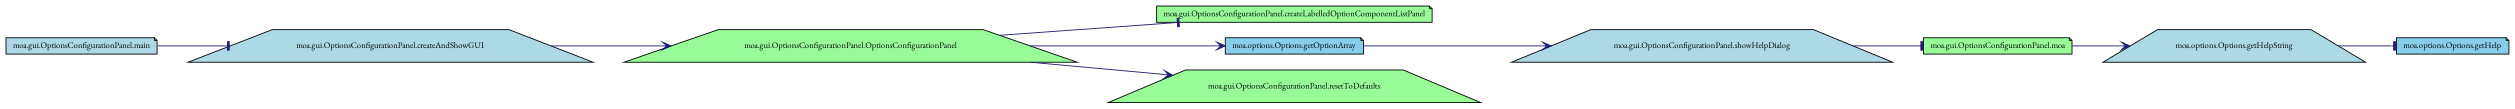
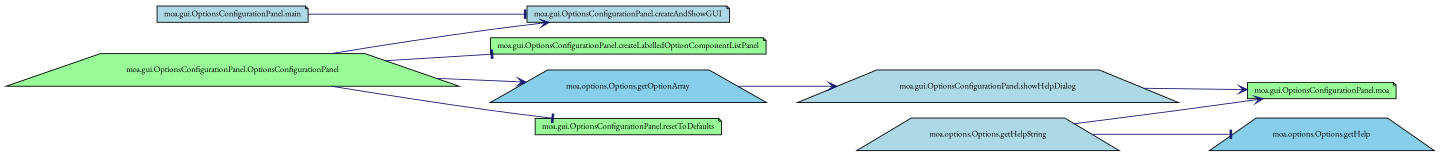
node "moa.gui.OptionsConfigurationPanel.createAndShowGUI": shape trapezium -> note
edge "moa.gui.OptionsConfigurationPanel.createAndShowGUI" -> "moa.gui.OptionsConfigurationPanel.OptionsConfigurationPanel": reversed
node "moa.options.Options.getOptionArray": shape note -> trapezium
edge "moa.gui.OptionsConfigurationPanel.showHelpDialog" -> "moa.gui.OptionsConfigurationPanel.moa": arrowhead tee -> vee
edge "moa.gui.OptionsConfigurationPanel.moa" -> "moa.options.Options.getHelpString": reversed
node "moa.options.Options.getHelp": shape note -> trapezium
edge "moa.gui.OptionsConfigurationPanel.OptionsConfigurationPanel" -> "moa.gui.OptionsConfigurationPanel.resetToDefaults": arrowhead vee -> tee
node "moa.gui.OptionsConfigurationPanel.resetToDefaults": shape trapezium -> note
